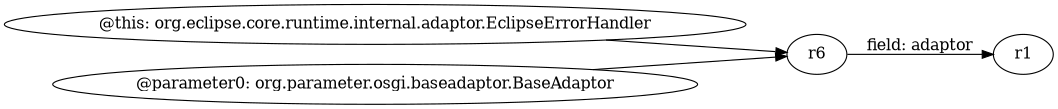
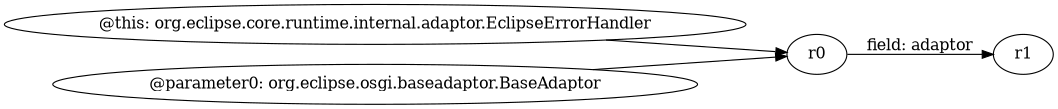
node "r6": label "r6" -> "r0"
node "@parameter0: org.parameter.osgi.baseadaptor.BaseAdaptor": label "@parameter0: org.parameter.osgi.baseadaptor.BaseAdaptor" -> "@parameter0: org.eclipse.osgi.baseadaptor.BaseAdaptor"
